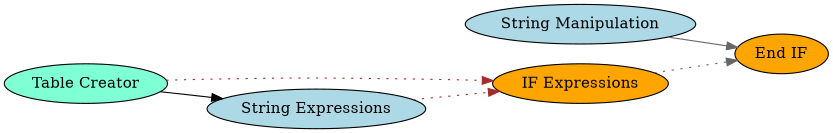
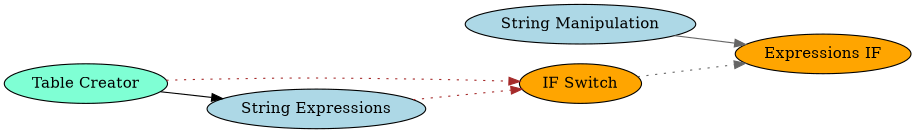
node "End IF": label "End IF" -> "Expressions IF"
node "IF Expressions": label "IF Expressions" -> "IF Switch"
